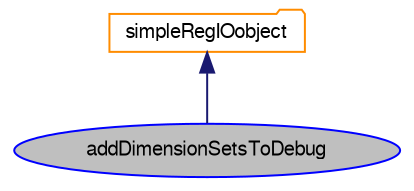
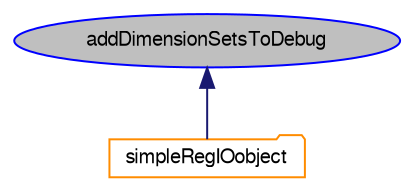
edge "addDimensionSetsToDebug" -> "simpleRegIOobject": reversed
